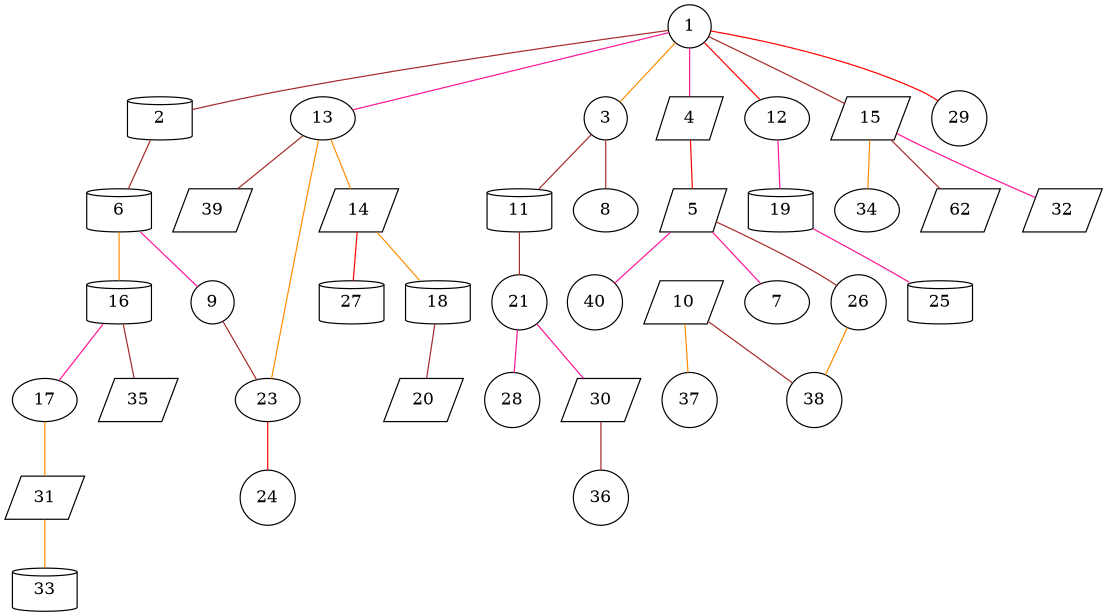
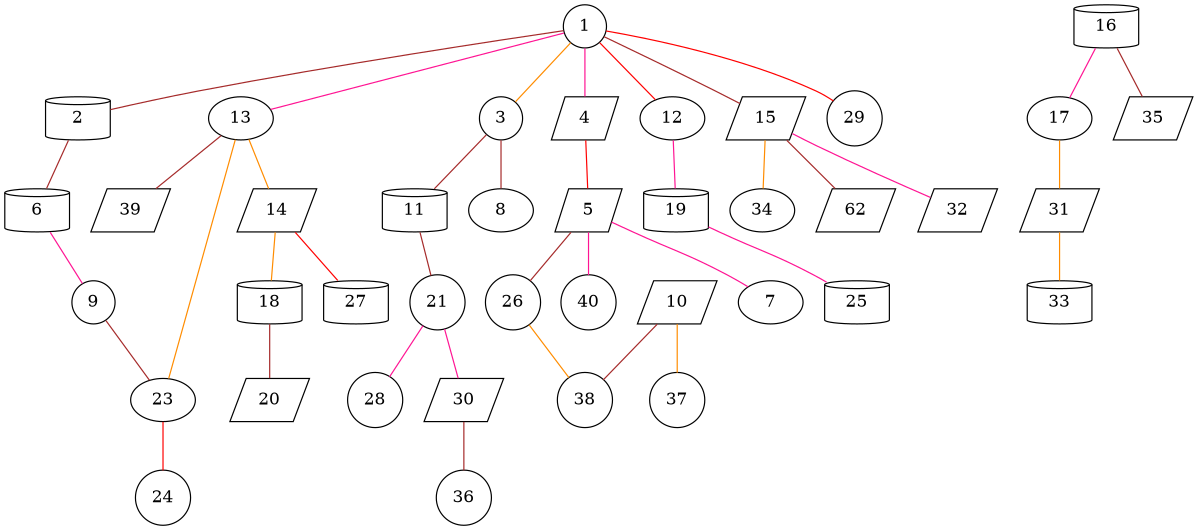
edge "6" -- "16": removed
